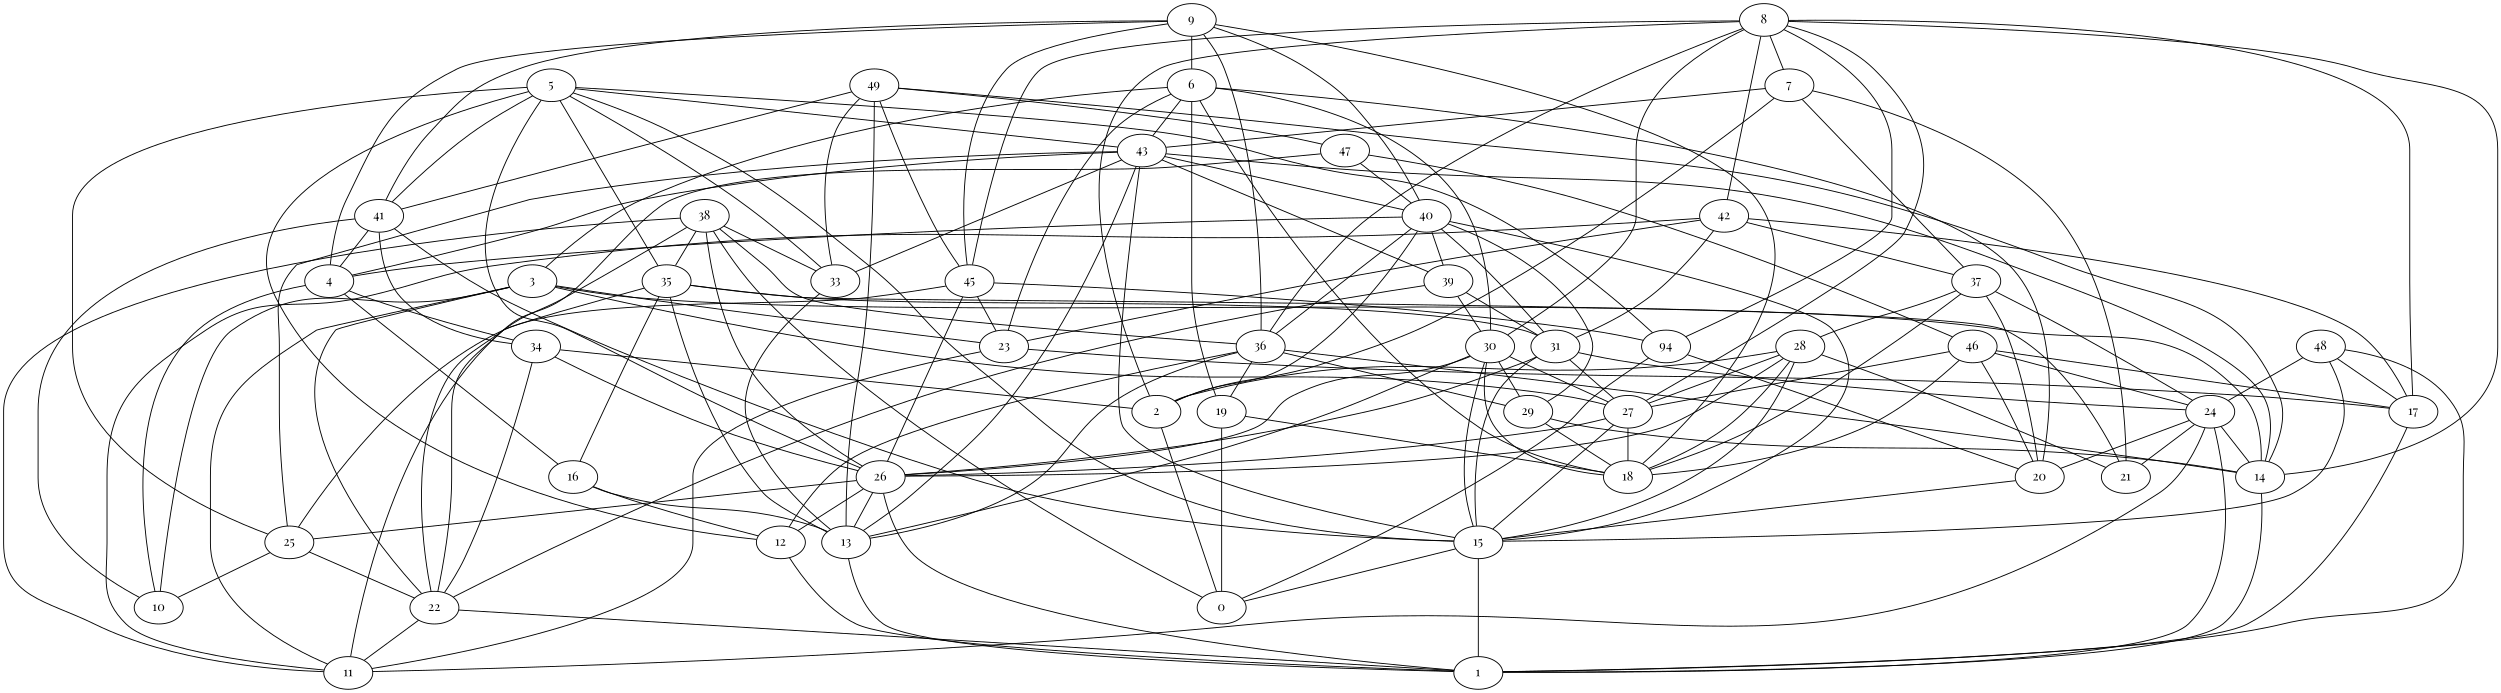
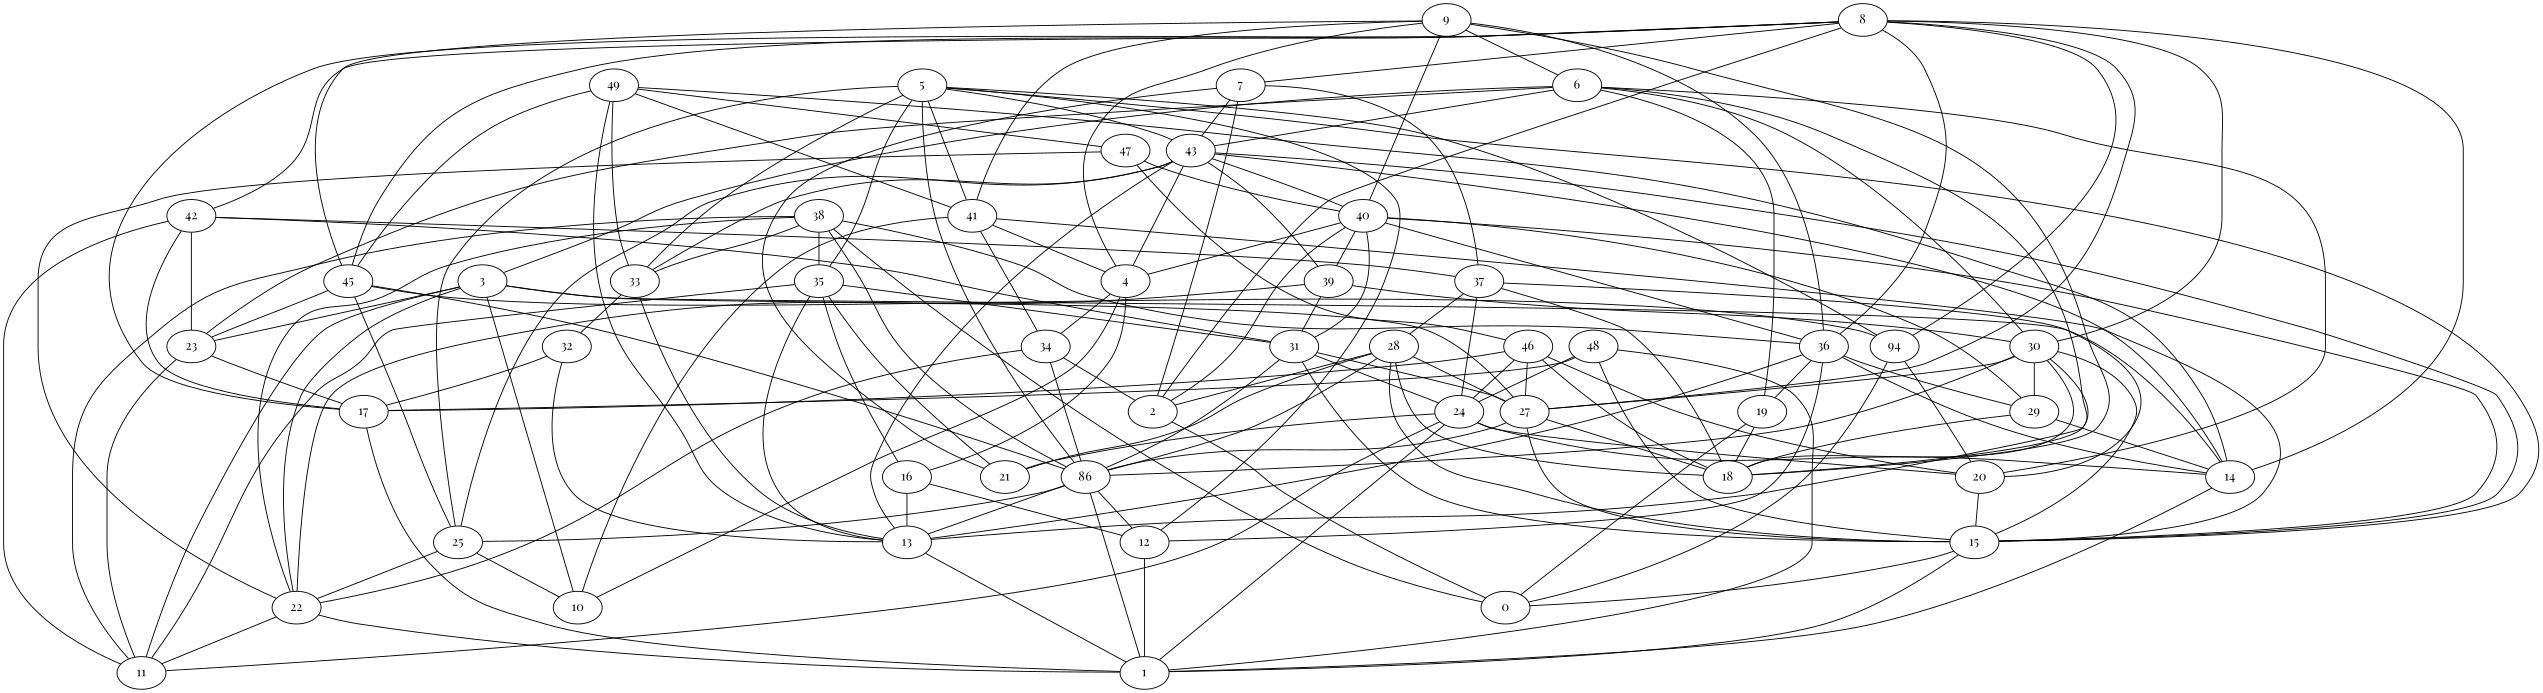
node "32": added
node "26": label "26" -> "86"
